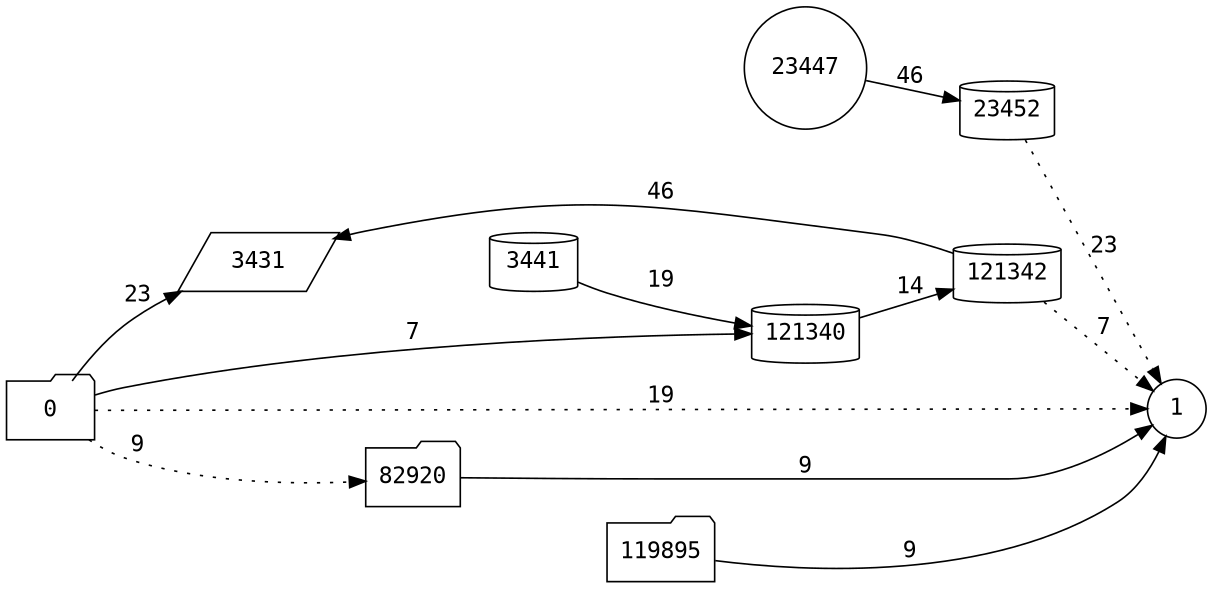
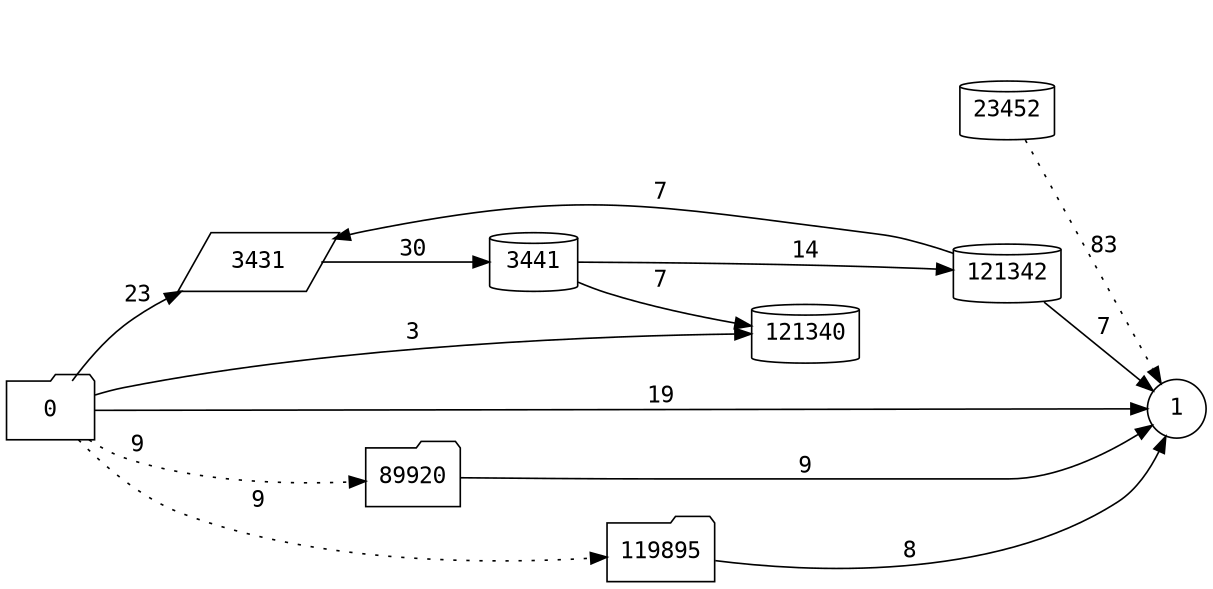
node "23447": removed
edge "121342" -> "3431": label "46" -> "7"
edge "23452" -> "1": label "23" -> "83"
edge "3431" -> "3441": added, label "30"
edge "3441" -> "121340": label "19" -> "7"
edge "121340" -> "121342": now "3441" -> "121342"
edge "0" -> "121340": label "7" -> "3"
edge "121342" -> "1": style dotted -> solid
edge "0" -> "1": style dotted -> solid
node "82920": label "82920" -> "89920"
edge "0" -> "119895": added, label "9"
edge "119895" -> "1": label "9" -> "8"
